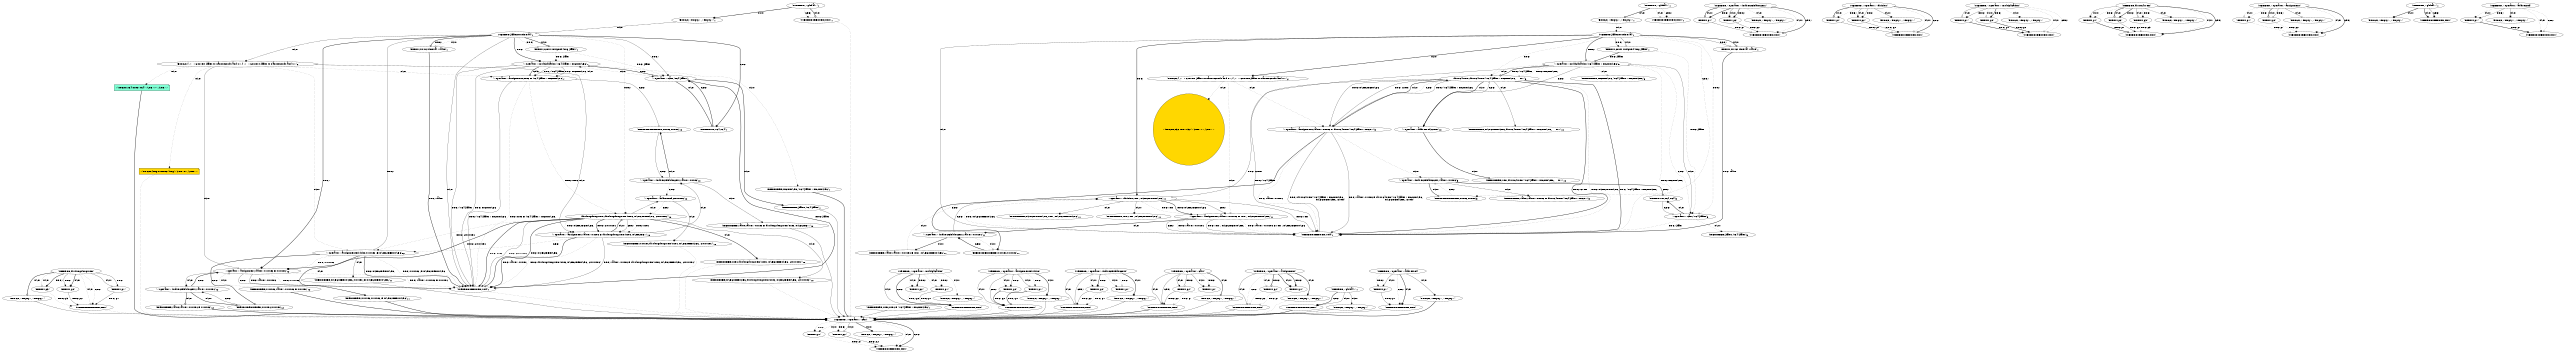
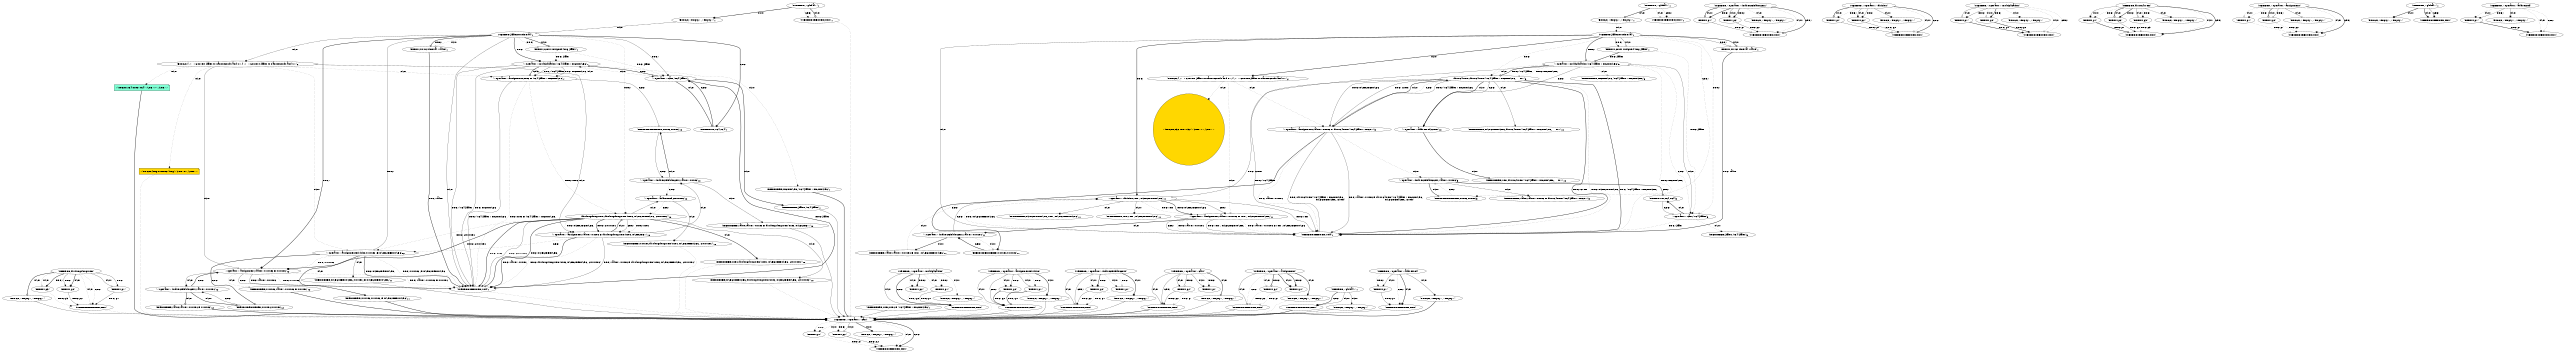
edge "(IDENTIFIER,tv_usec,value->tv_usec = tv_usec)" -> "(<operator>.assignment,value->tv_usec = tv_usec)": reversed
